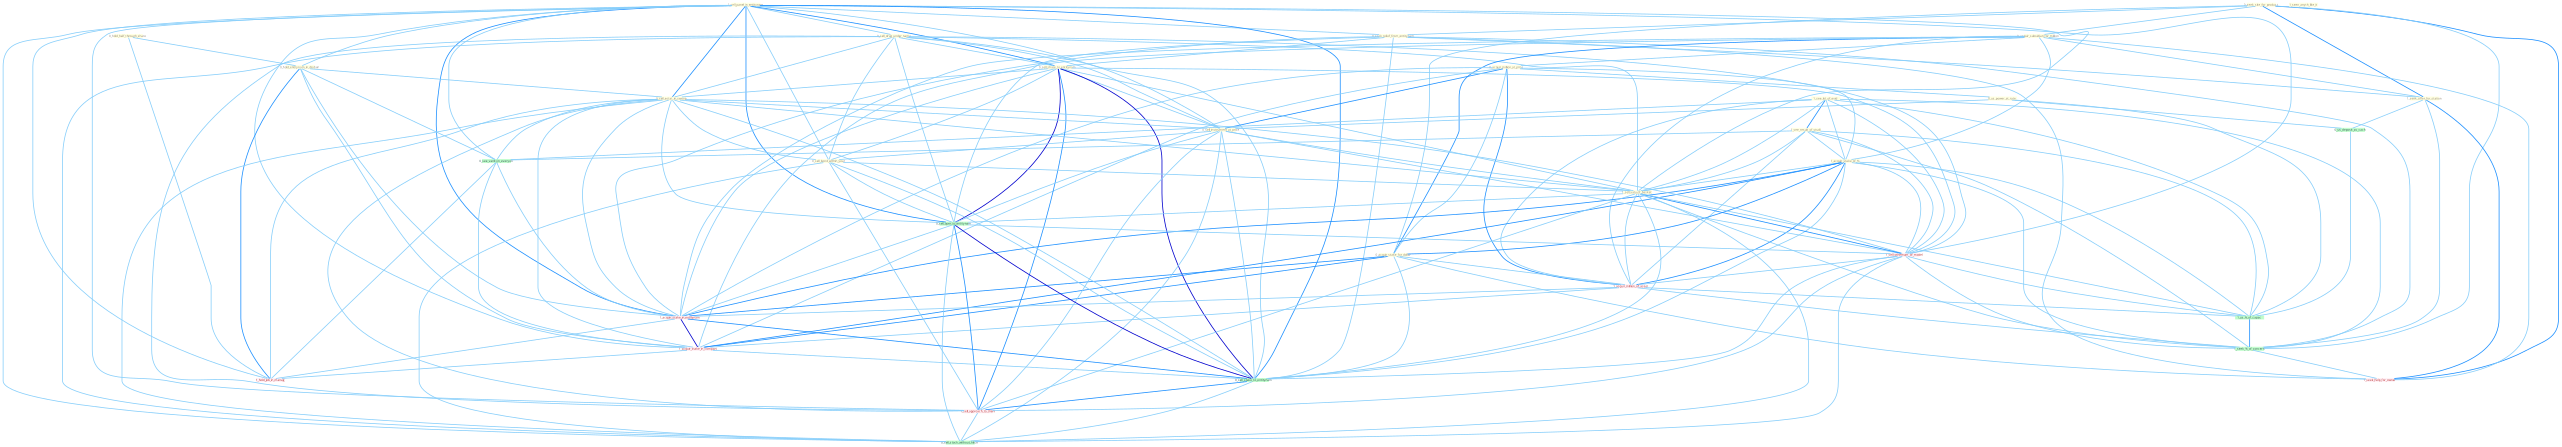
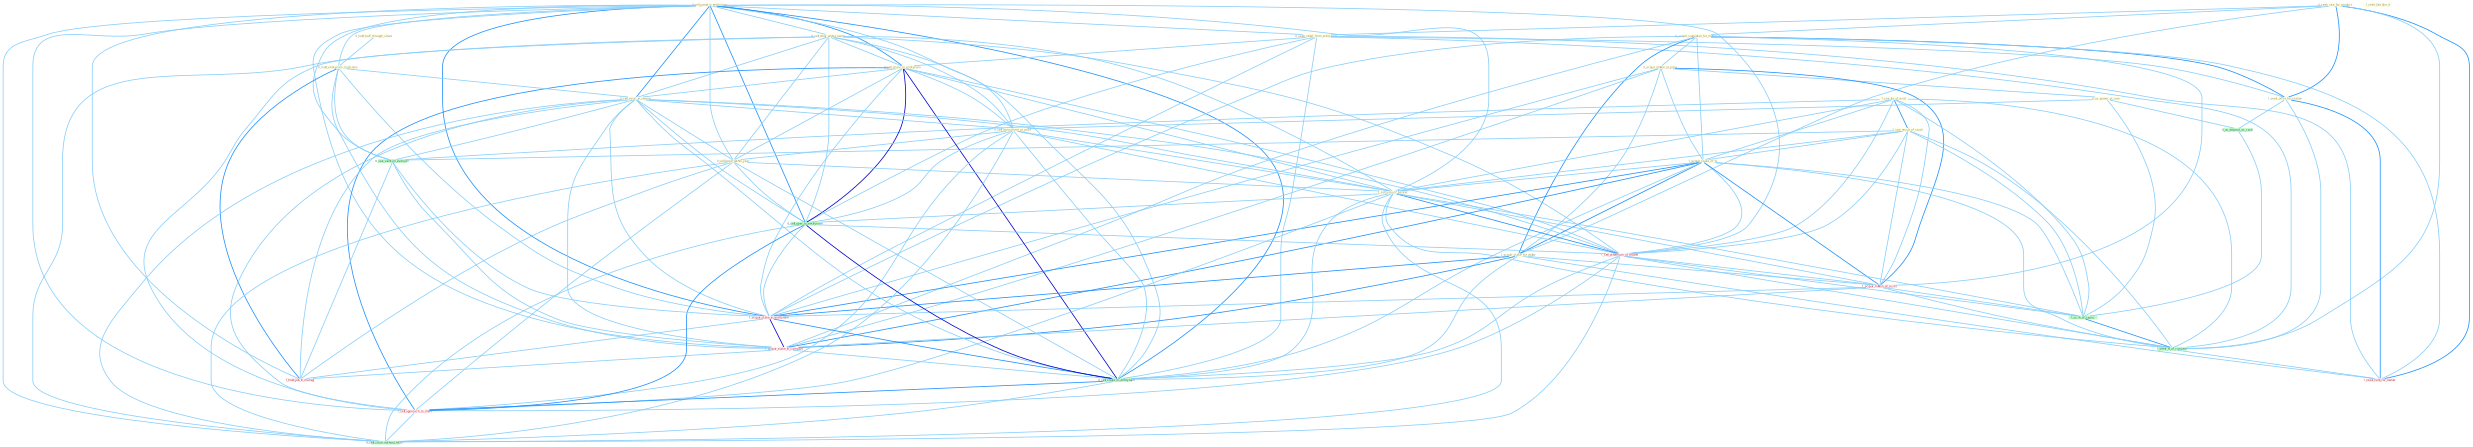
node "1_seen_anyth_like_it": label "1_seen_anyth_like_it" -> "1_seen_like_like_it"
edge "0_acquir_subsidiari_for_million" -- "1_seek_offer_for_station": color #87cefa -> #1e90ff
edge "0_acquir_million_at_price" -- "0_sell_instrument_at_price": removed
edge "0_hold_half_through_share" -- "1_hold_job_in_manag": now "0_sell_bond_within_year" -- "1_hold_job_in_manag"
